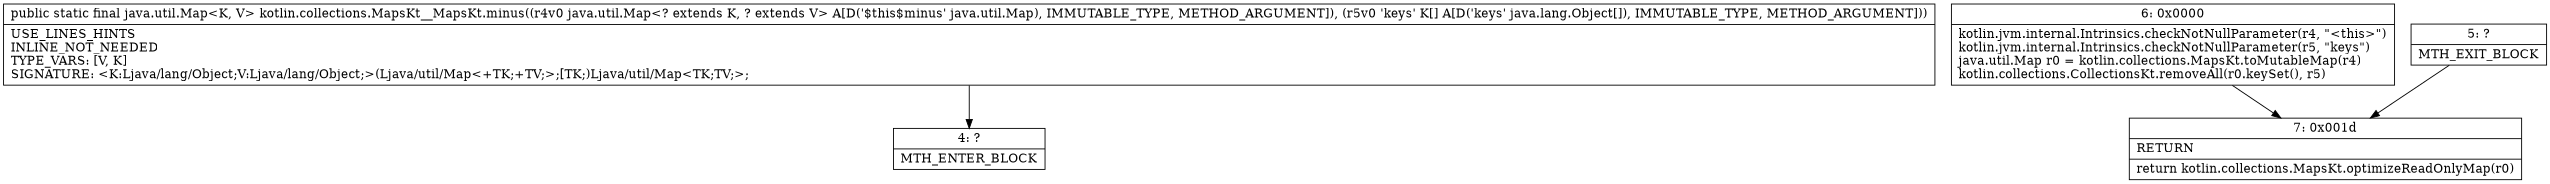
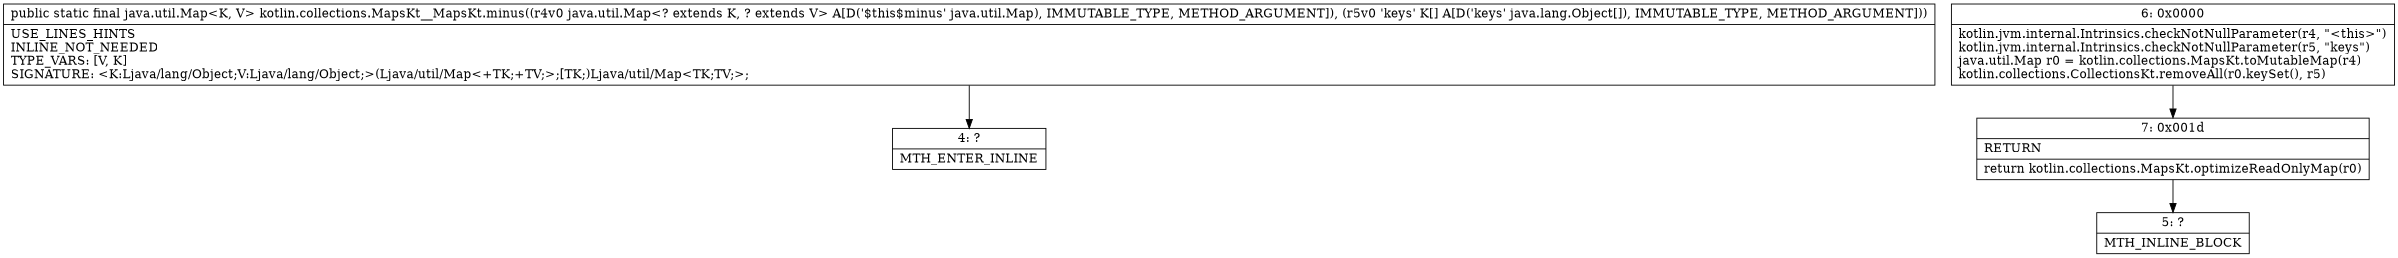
node "5: ?": text "MTH_EXIT_BLOCK" -> "MTH_INLINE_BLOCK"
edge "5: ?" -> "7: 0x001d": reversed
node "4: ?": text "MTH_ENTER_BLOCK" -> "MTH_ENTER_INLINE"
